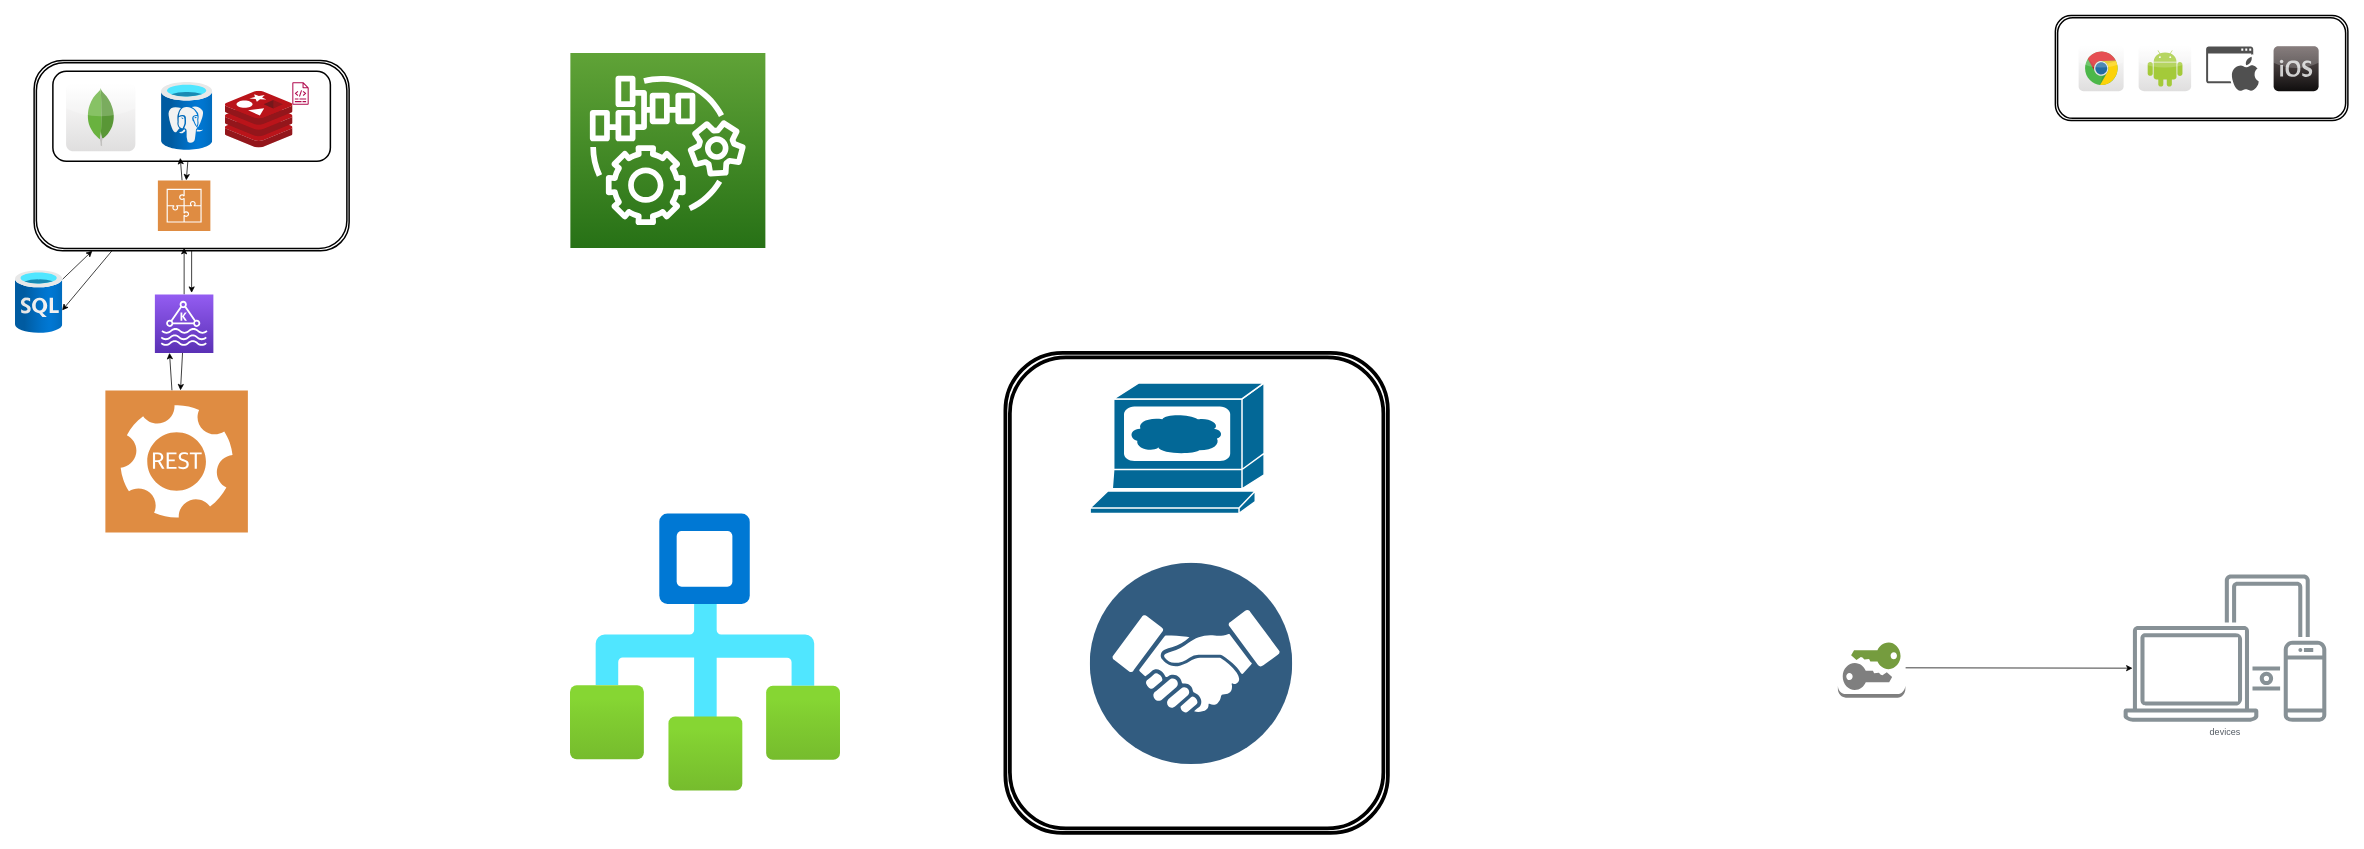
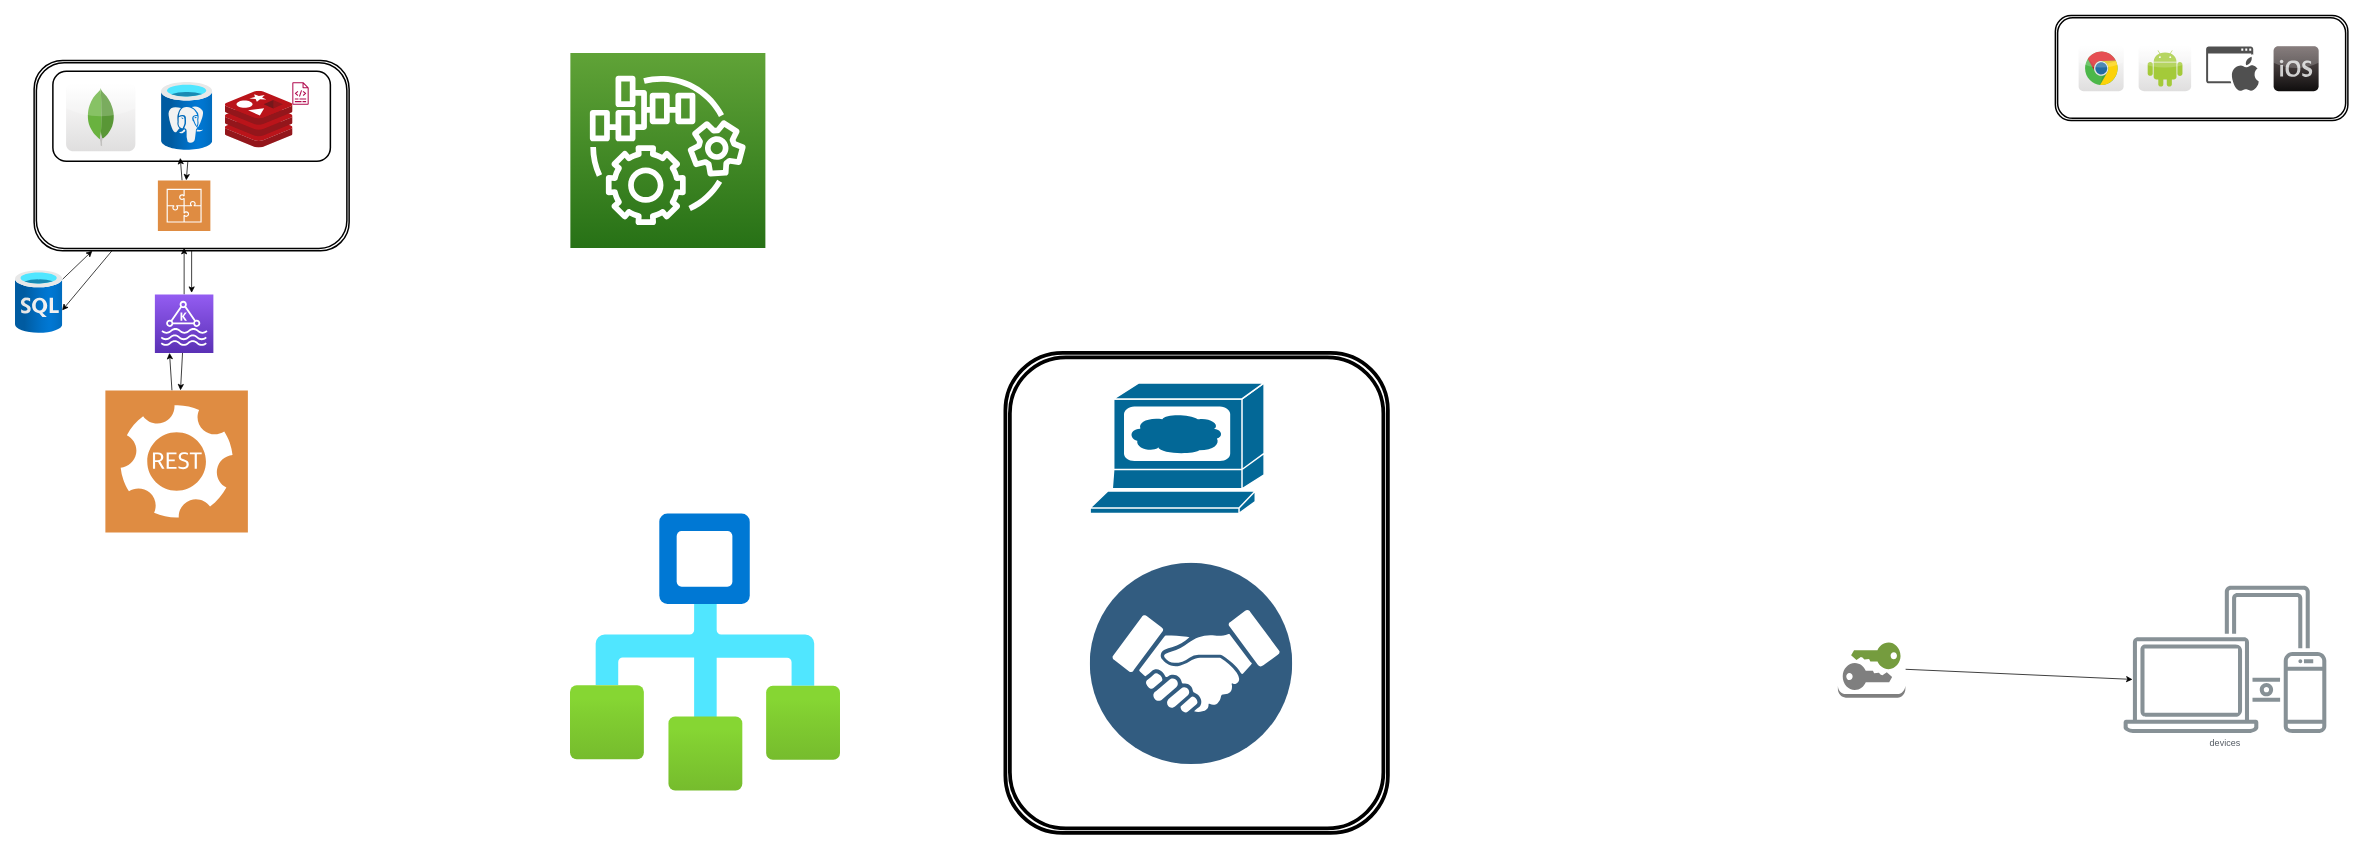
node "devices": moved (2225, 648) -> (2225, 659)
